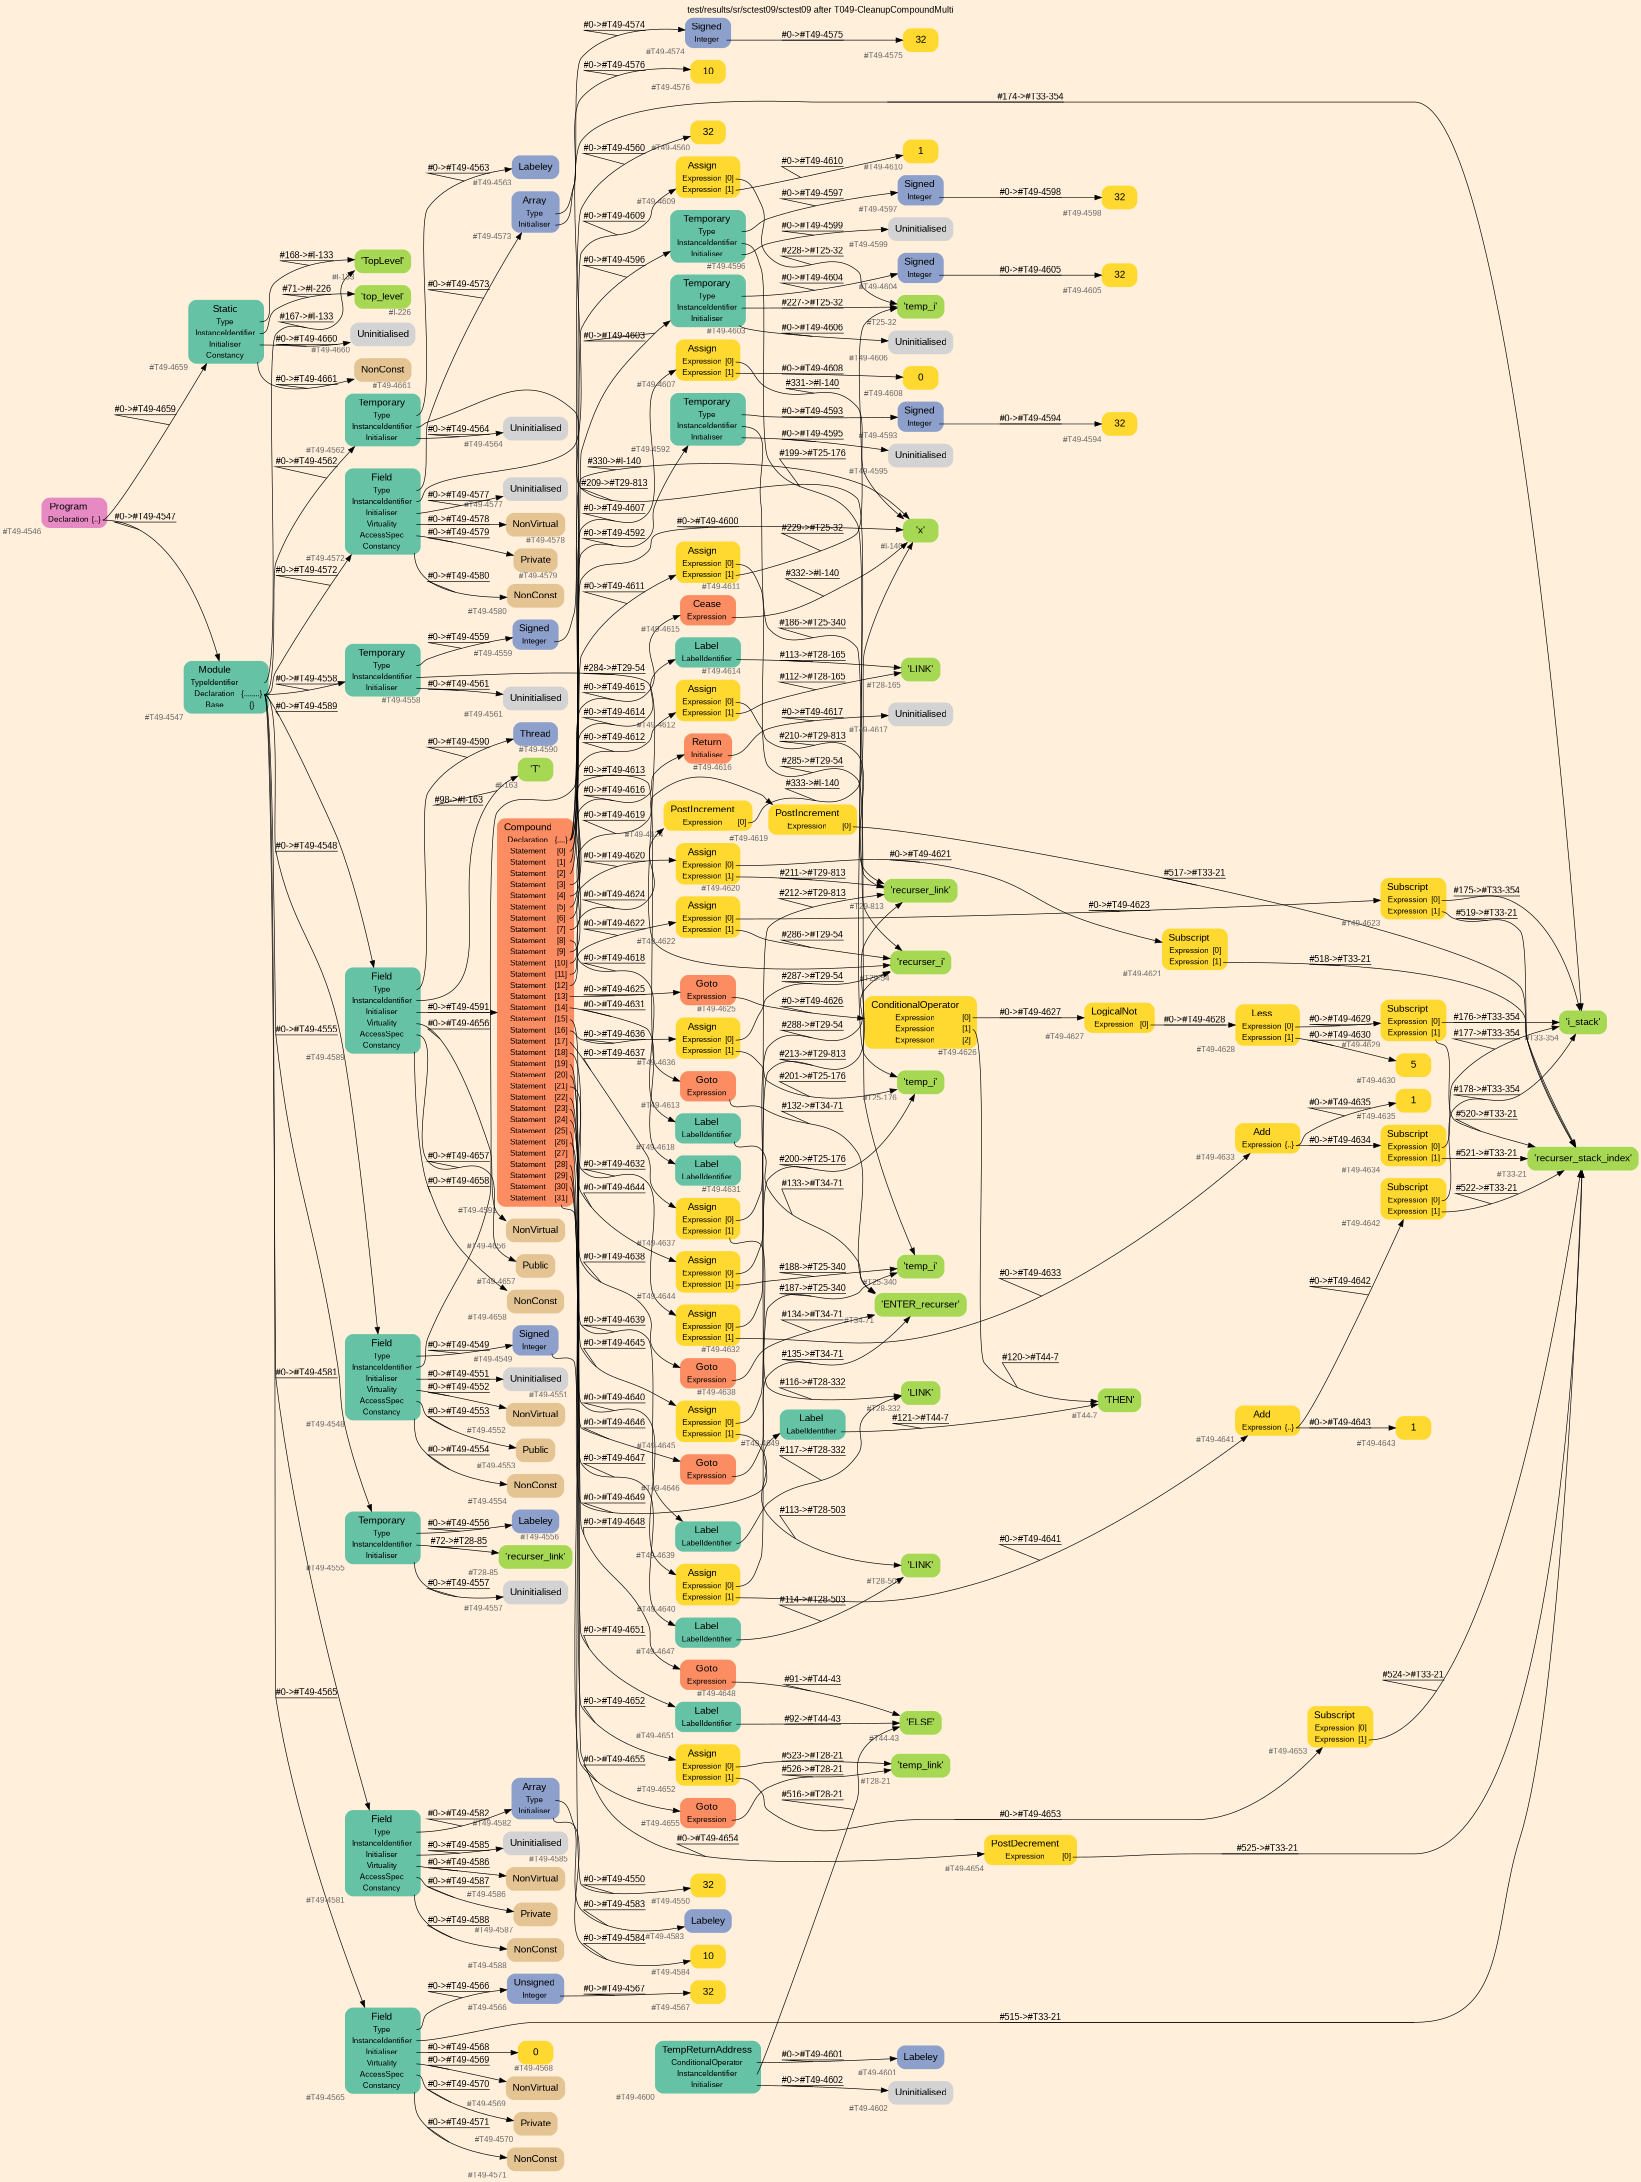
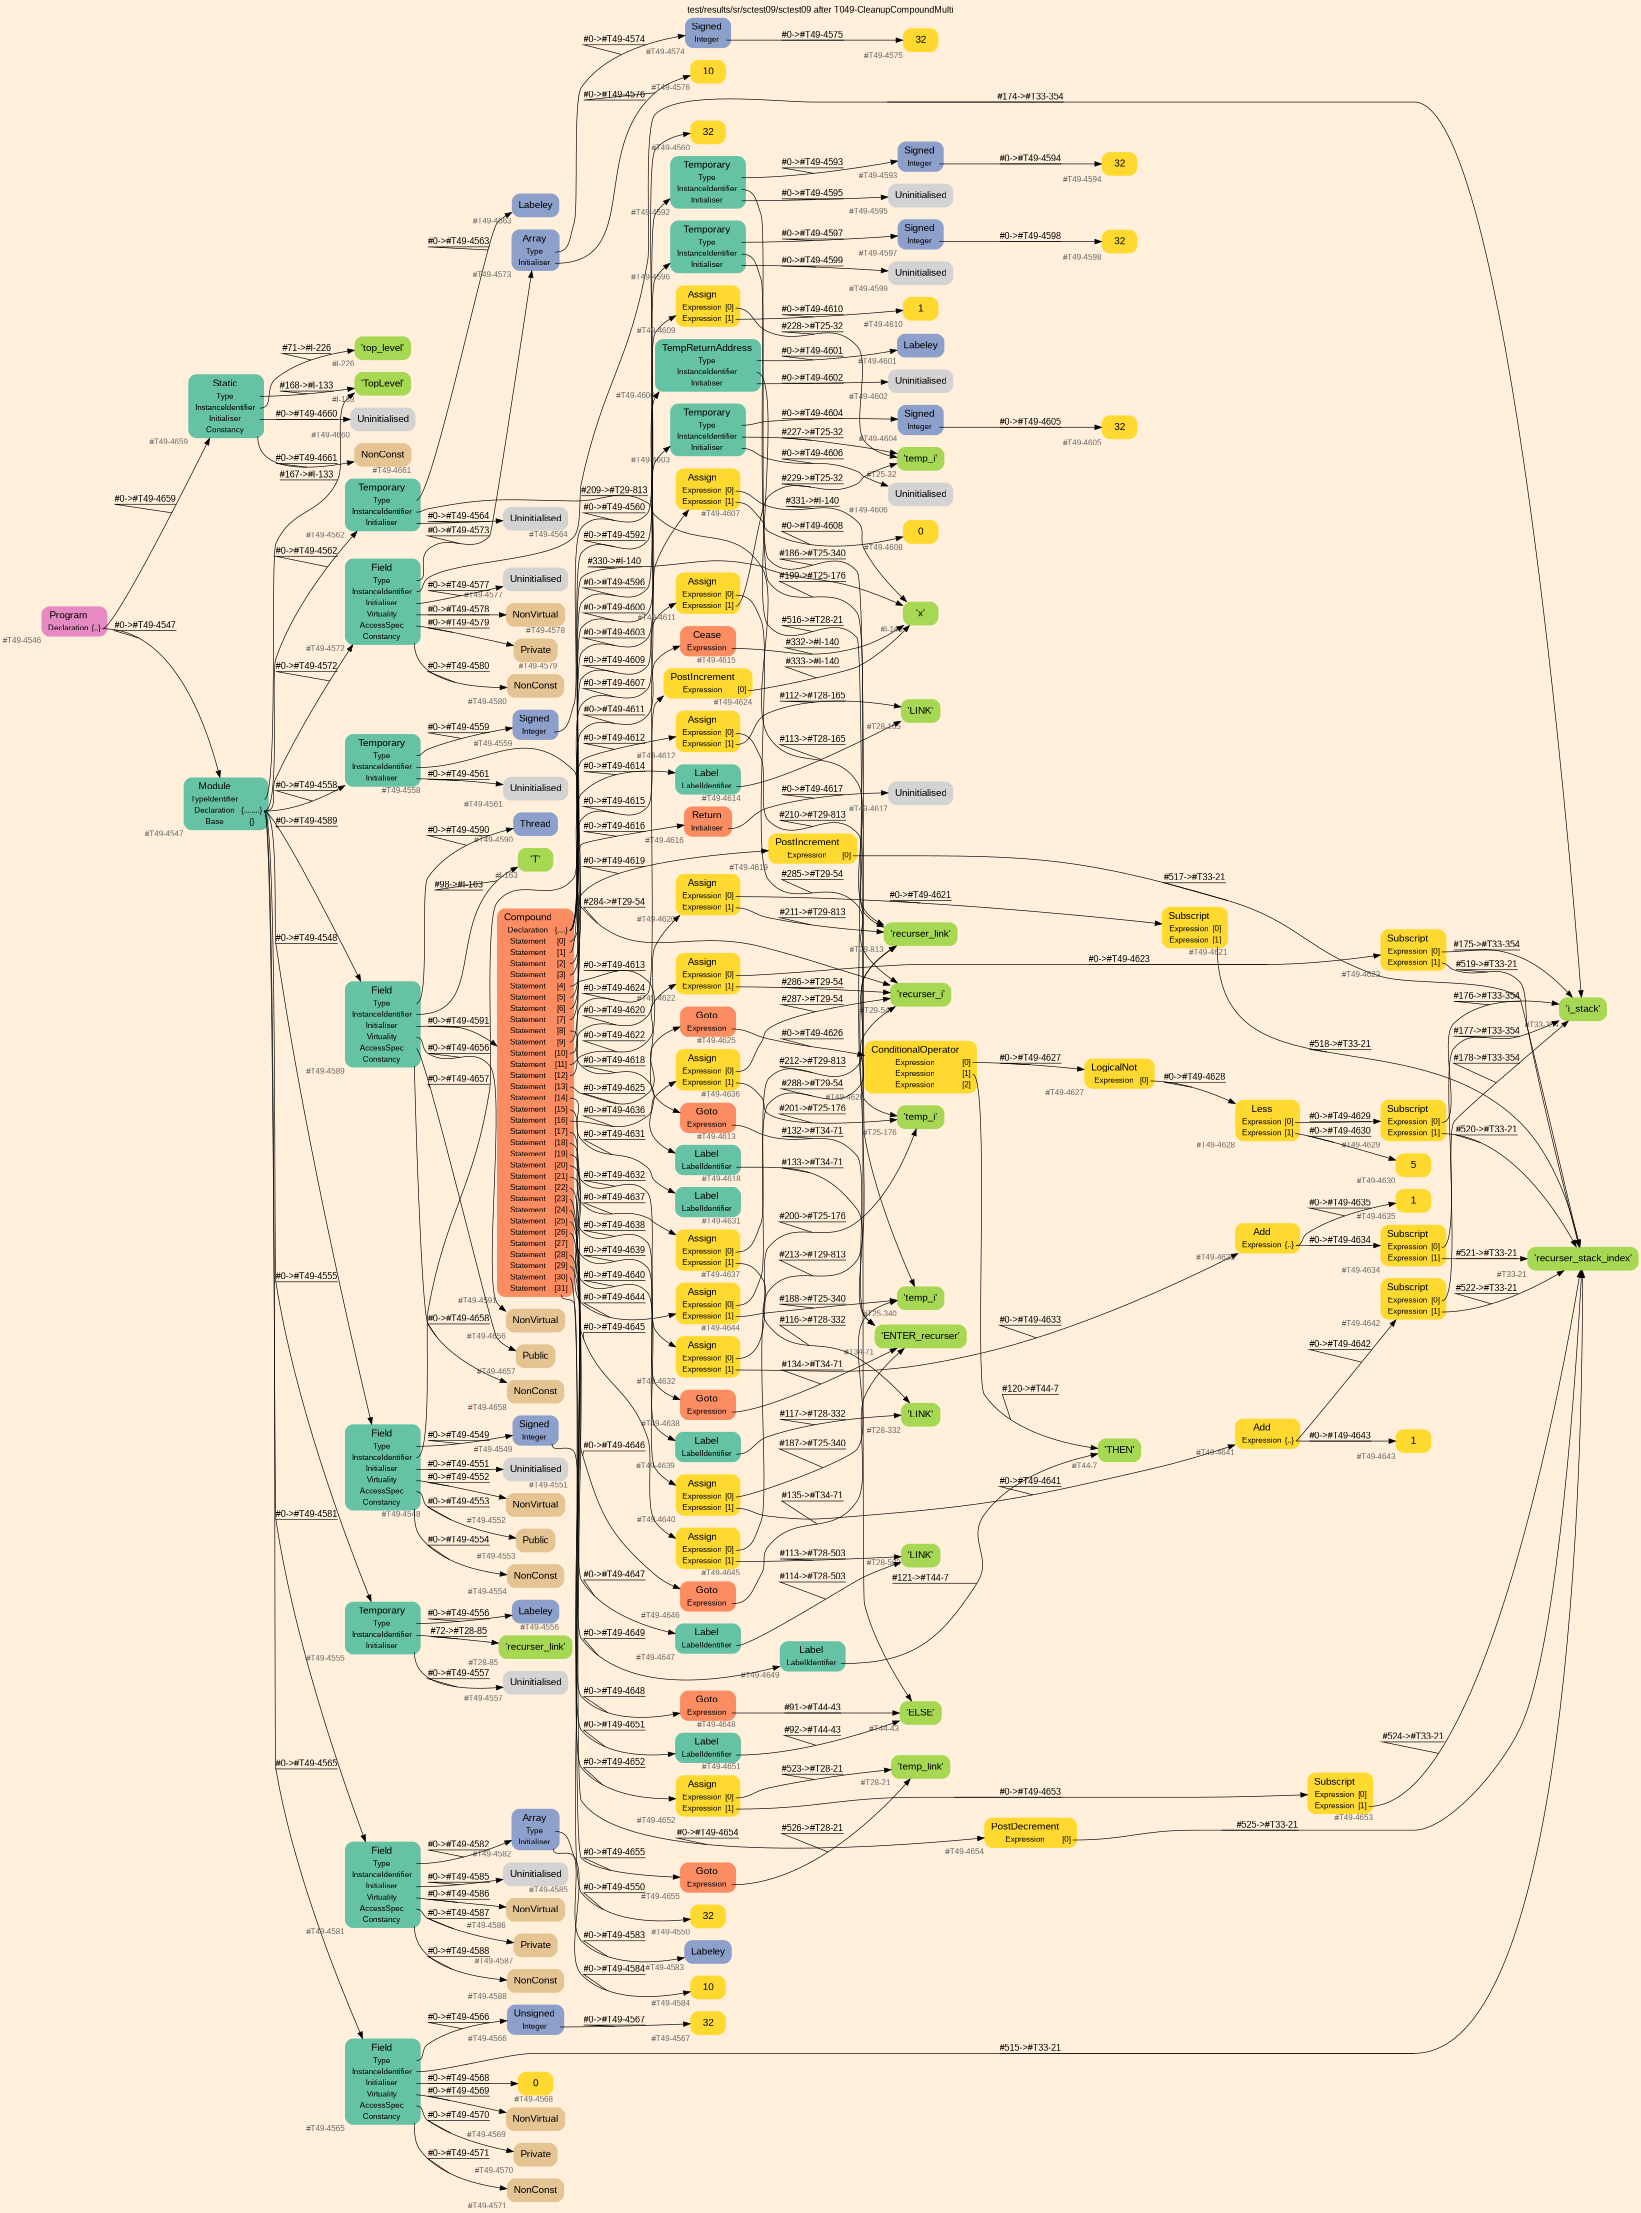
edge "Compound" -> "'x'": now "Compound" -> "TempReturnAddress"
node "TempReturnAddress": text "ConditionalOperator" -> "Type"
